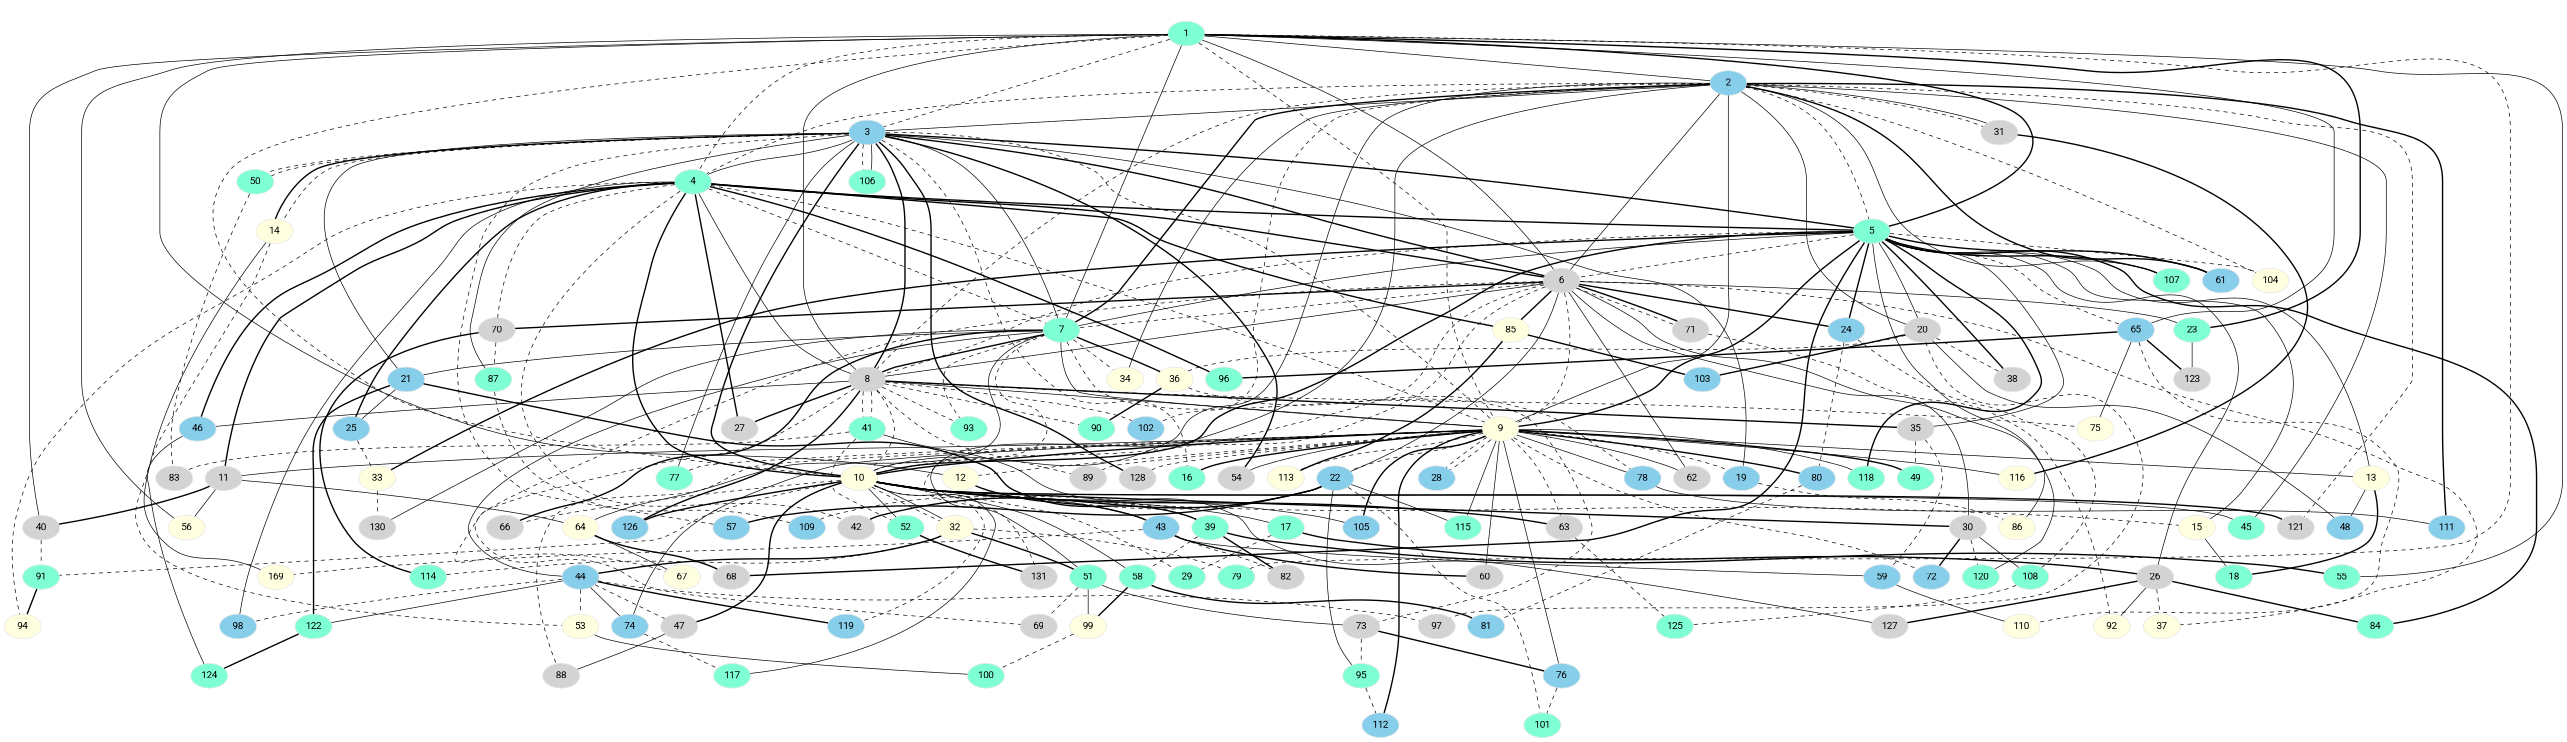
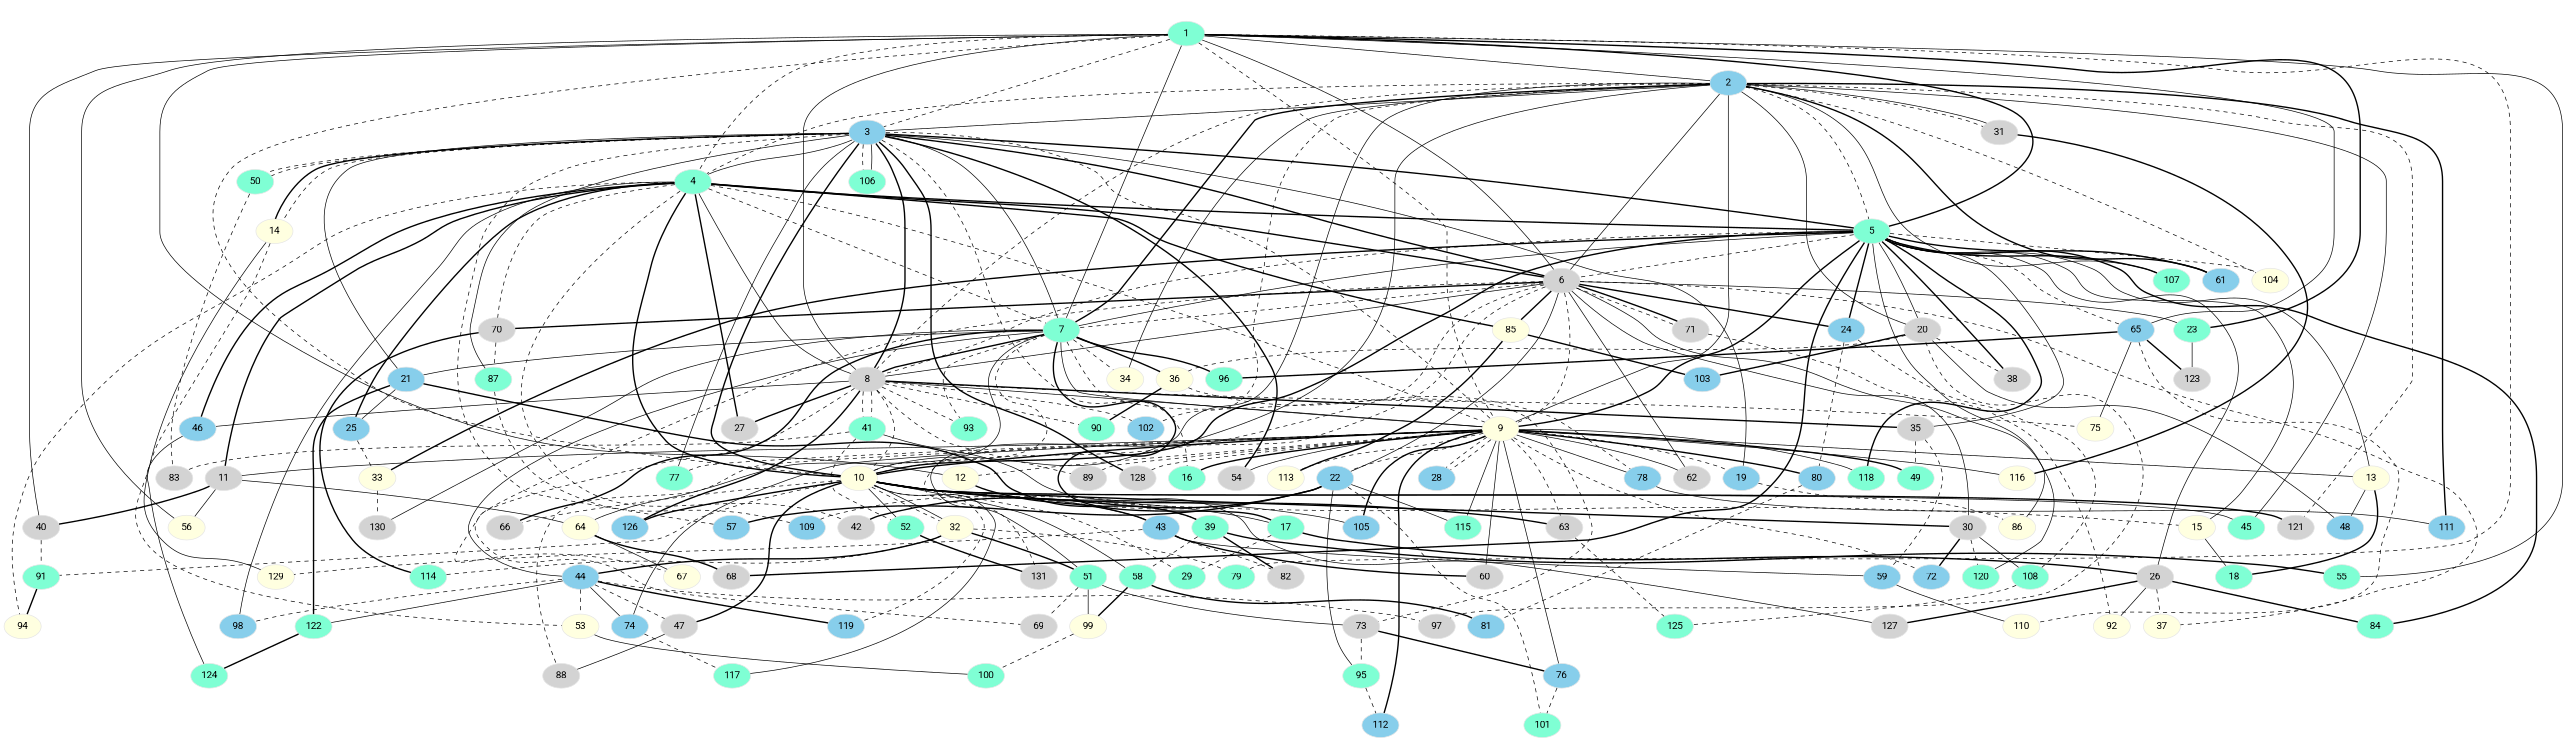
edge "4" -- "96": now "7" -- "96"
edge "7" -- "17": added
node "169": label "169" -> "129"
